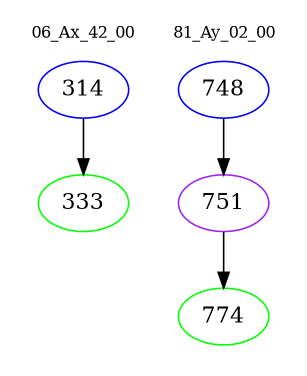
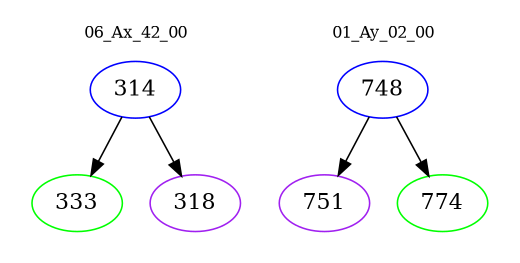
cluster "81_Ay_02_00": label "81_Ay_02_00" -> "01_Ay_02_00"
node "318": added
edge "751" -> "774": now "748" -> "774"
